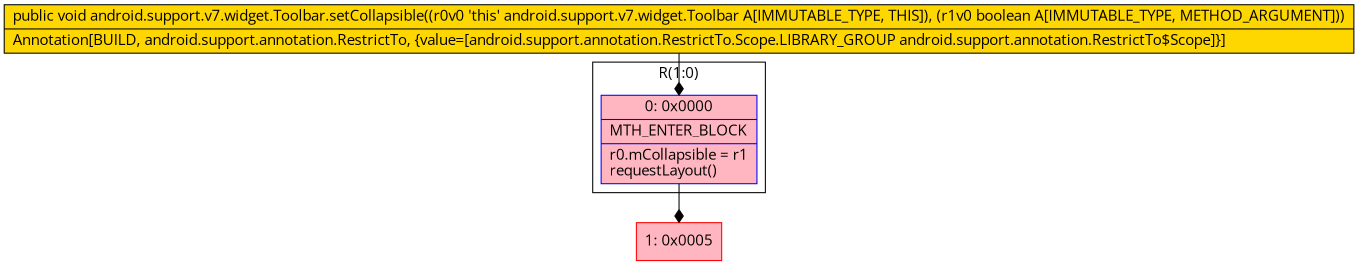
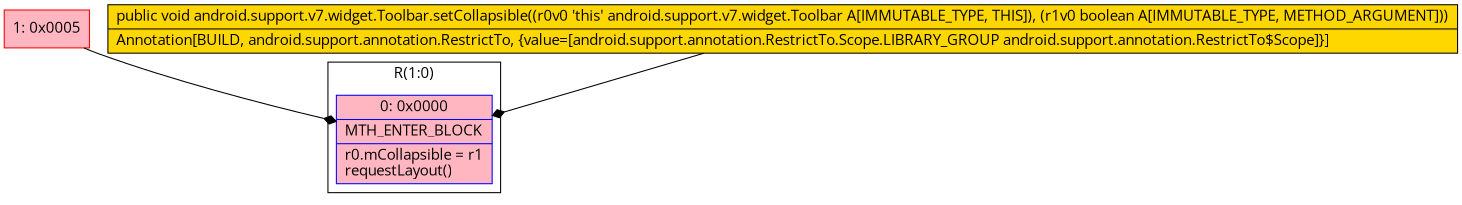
edge "0: 0x0000" -> "1: 0x0005": reversed
